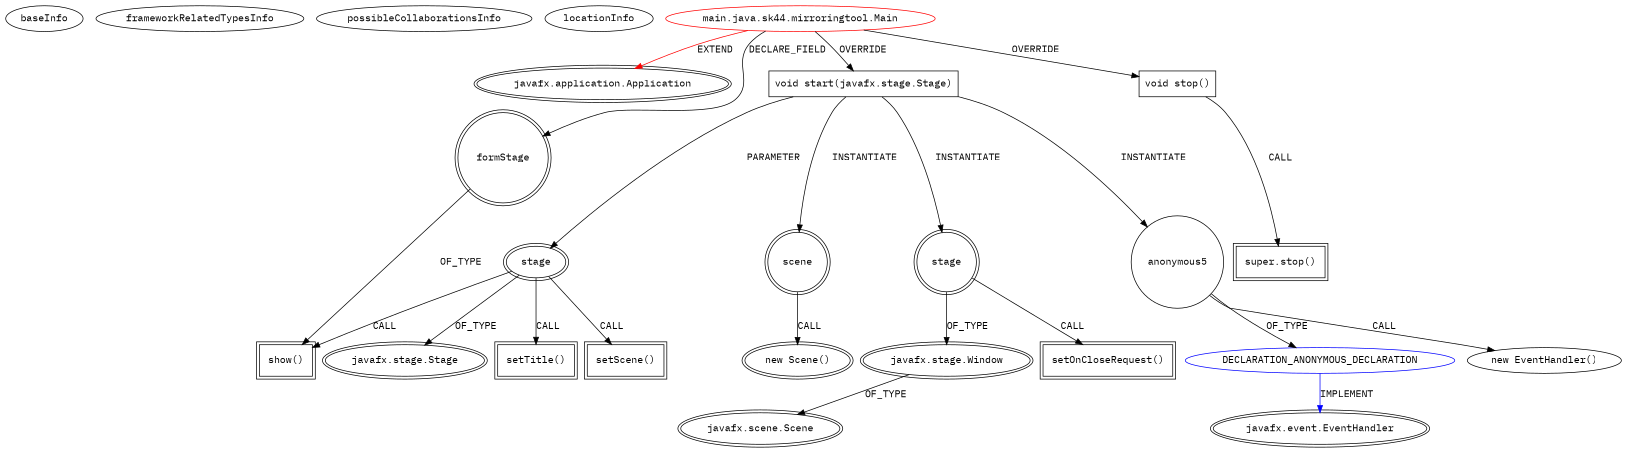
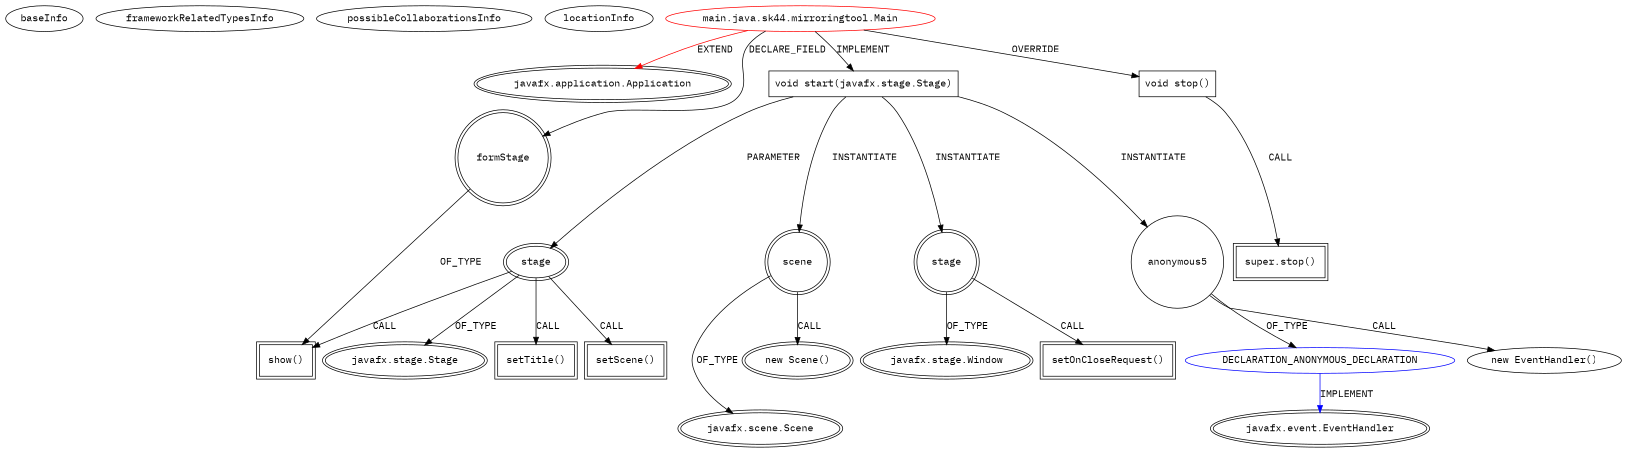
edge "main.java.sk44.mirroringtool.Main" -> "void start(javafx.stage.Stage)": label "OVERRIDE" -> "IMPLEMENT"
edge "javafx.stage.Window" -> "javafx.scene.Scene": now "scene" -> "javafx.scene.Scene"
